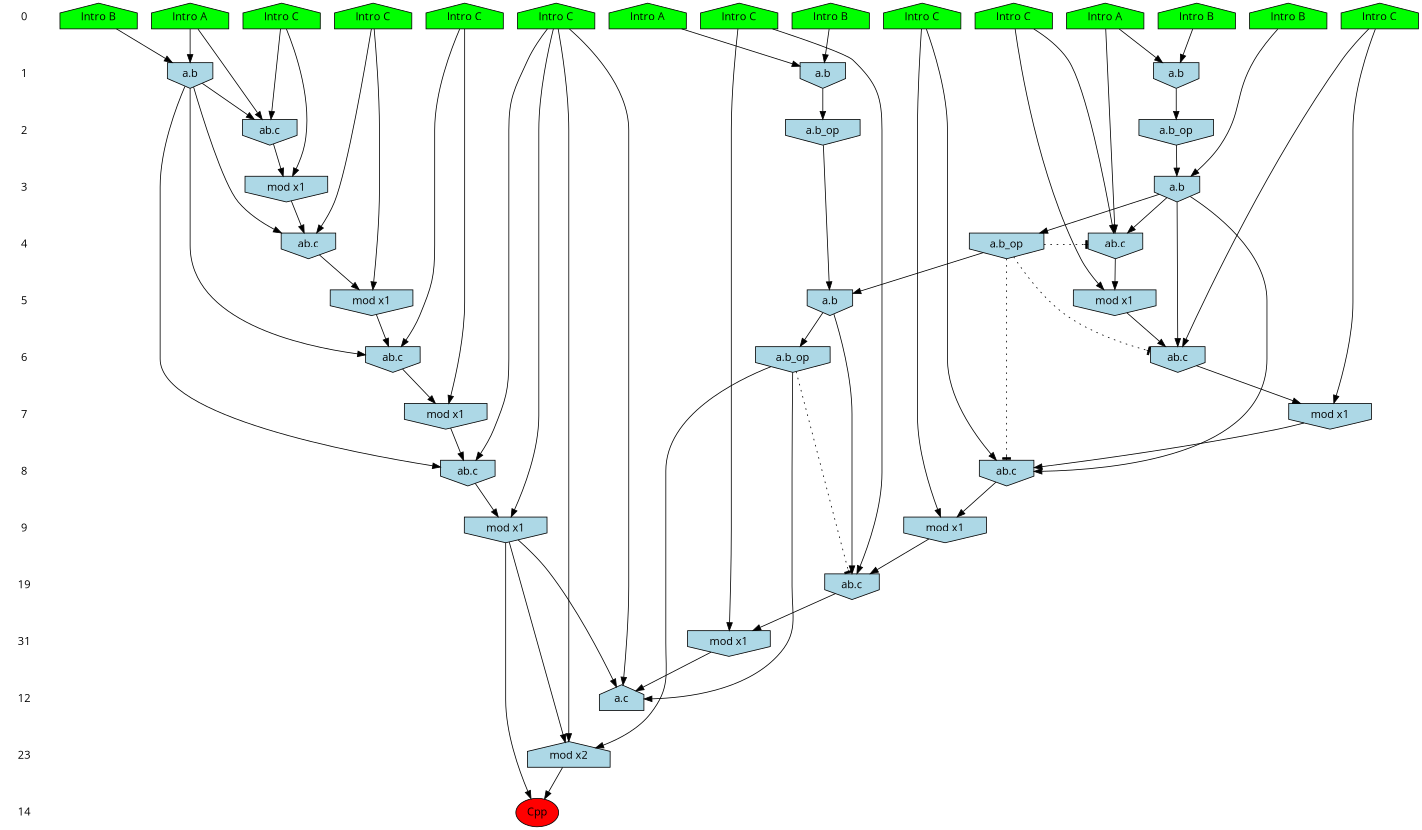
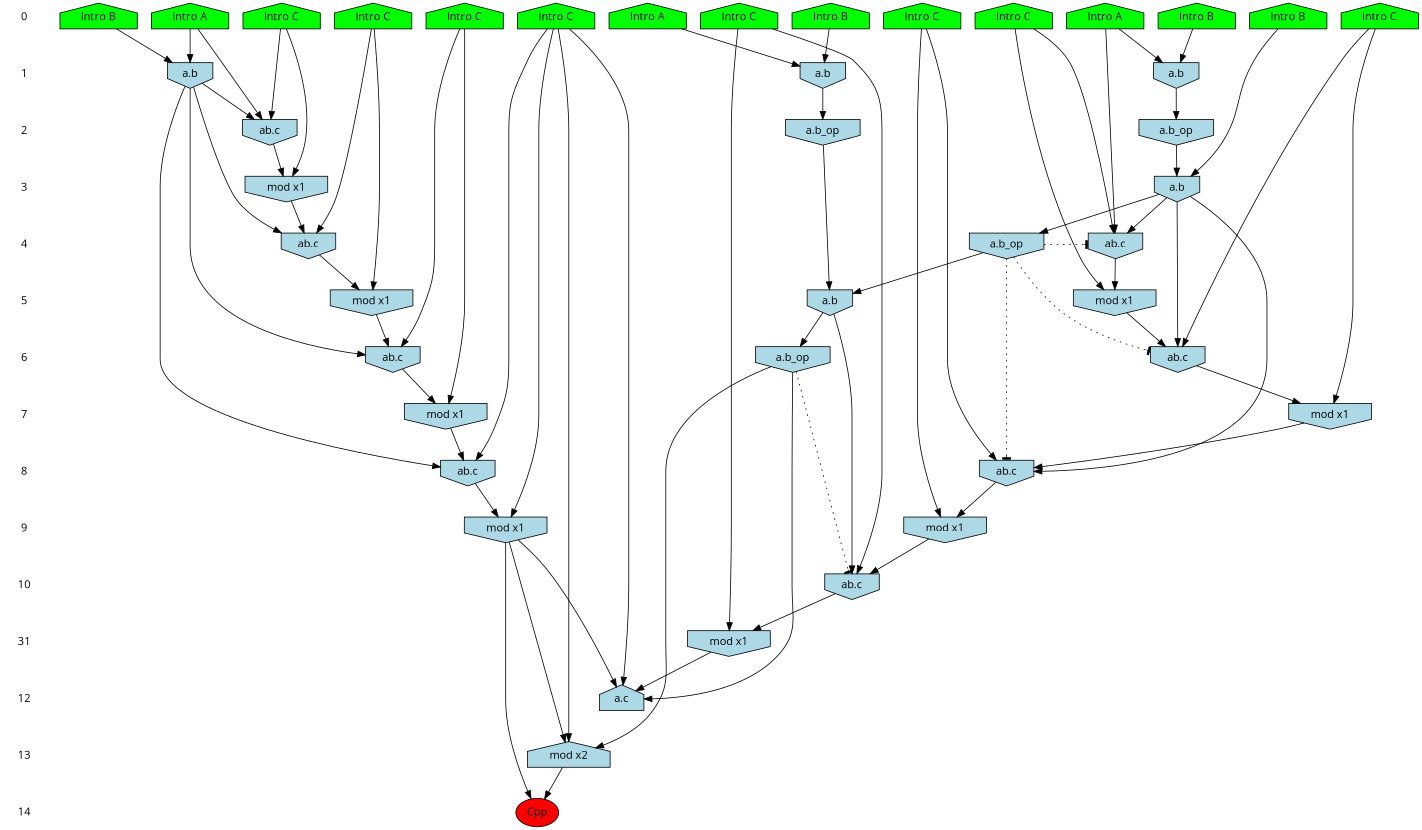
node "19": label "19" -> "10"
node "23": label "23" -> "13"
